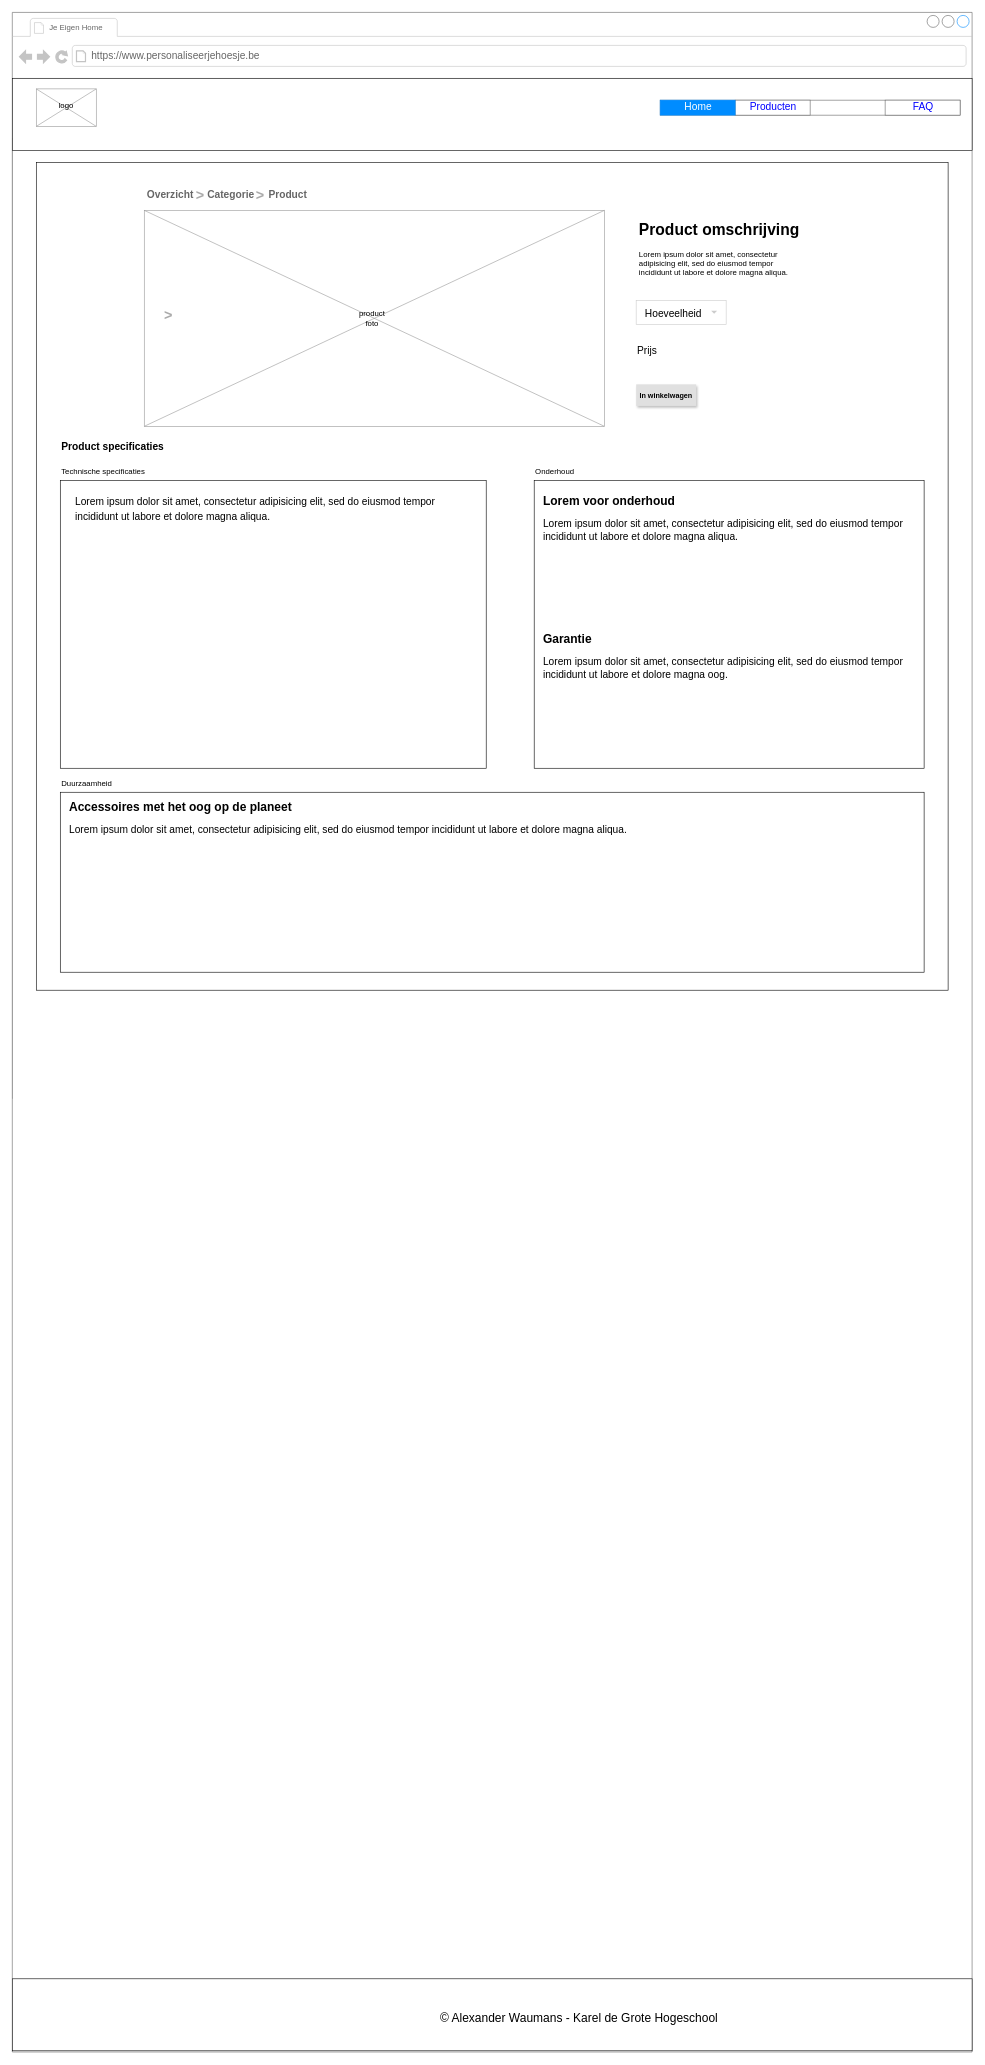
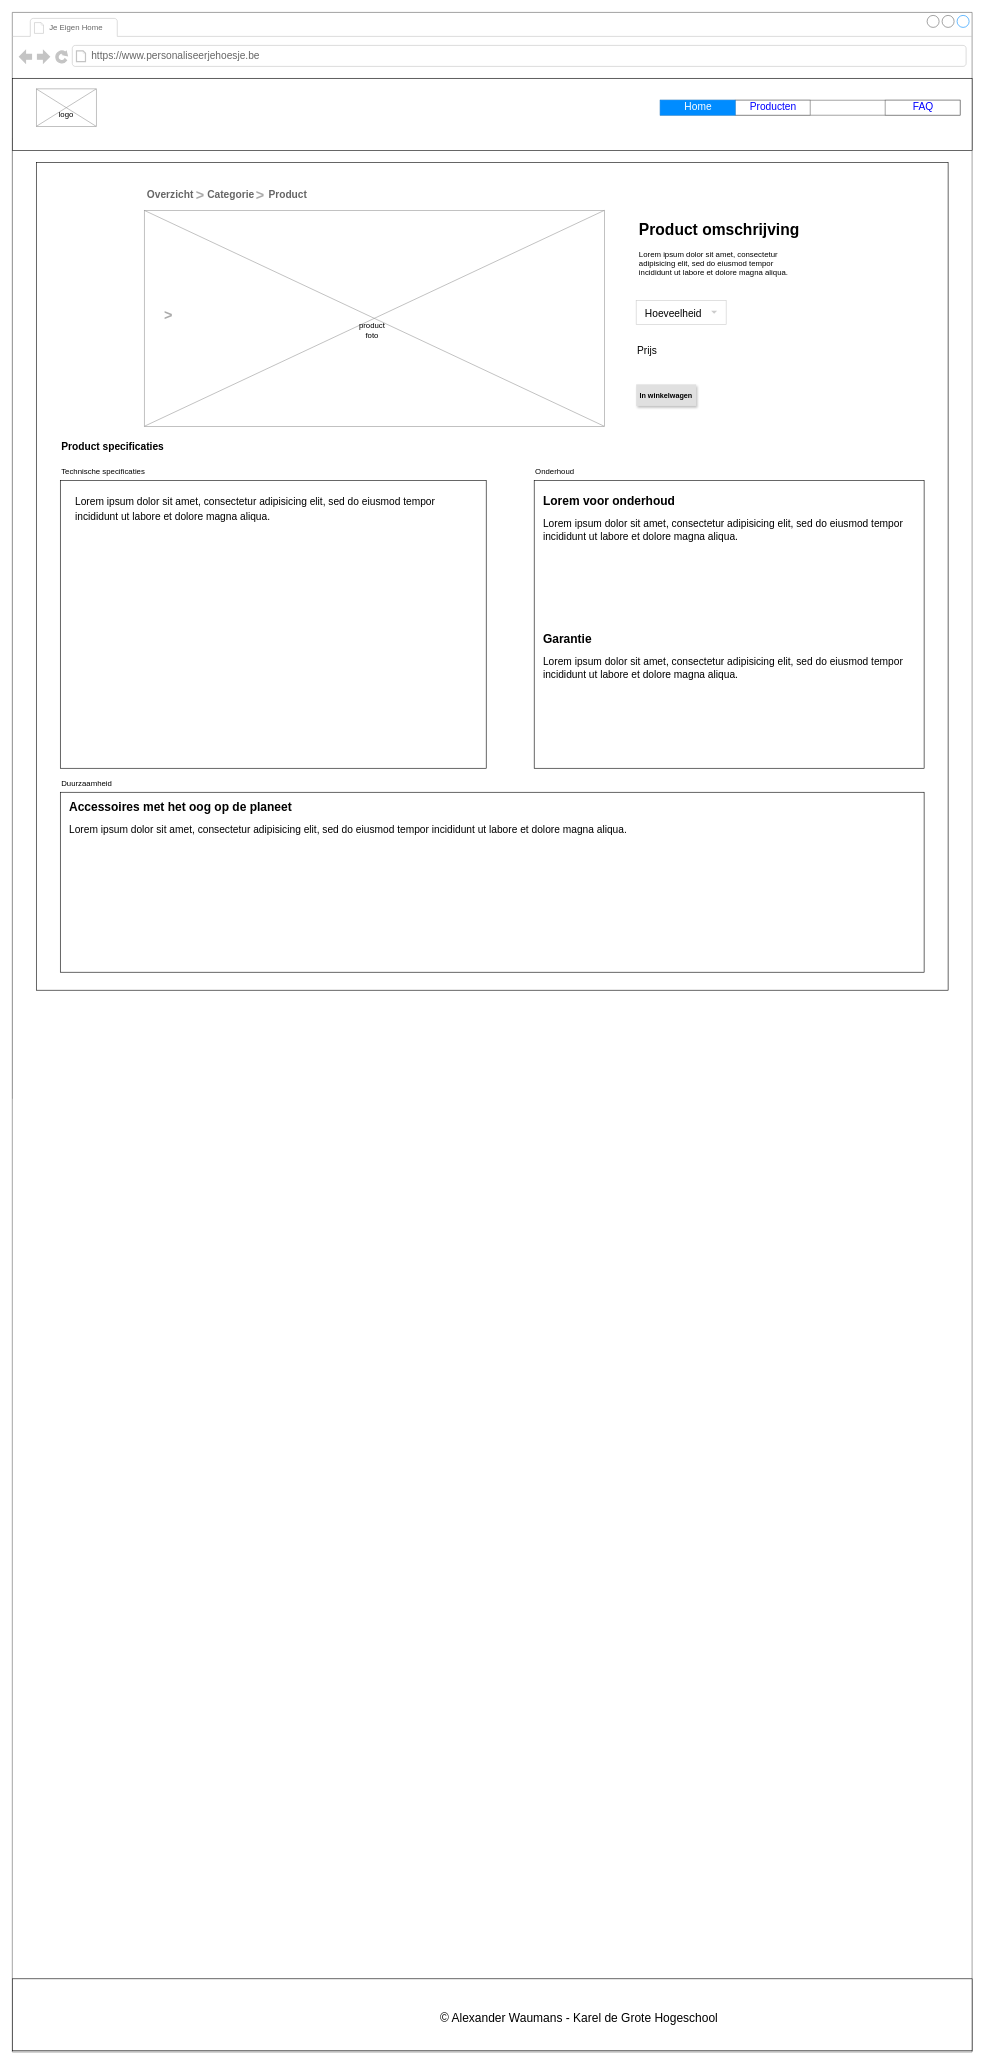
node "logo": moved (66, 105) -> (66, 114)
node "product foto": moved (372, 318) -> (372, 330)
node "GarantieLorem ipsum dolor sit amet, consectetur adipisicing elit, sed do eiusmod tempor incididunt ut labore et dolore magna oog.": label "GarantieLorem ipsum dolor sit amet, consectetur adipisicing elit, sed do eiusmod tempor incididunt ut labore et dolore magna oog." -> "GarantieLorem ipsum dolor sit amet, consectetur adipisicing elit, sed do eiusmod tempor incididunt ut labore et dolore magna aliqua."
